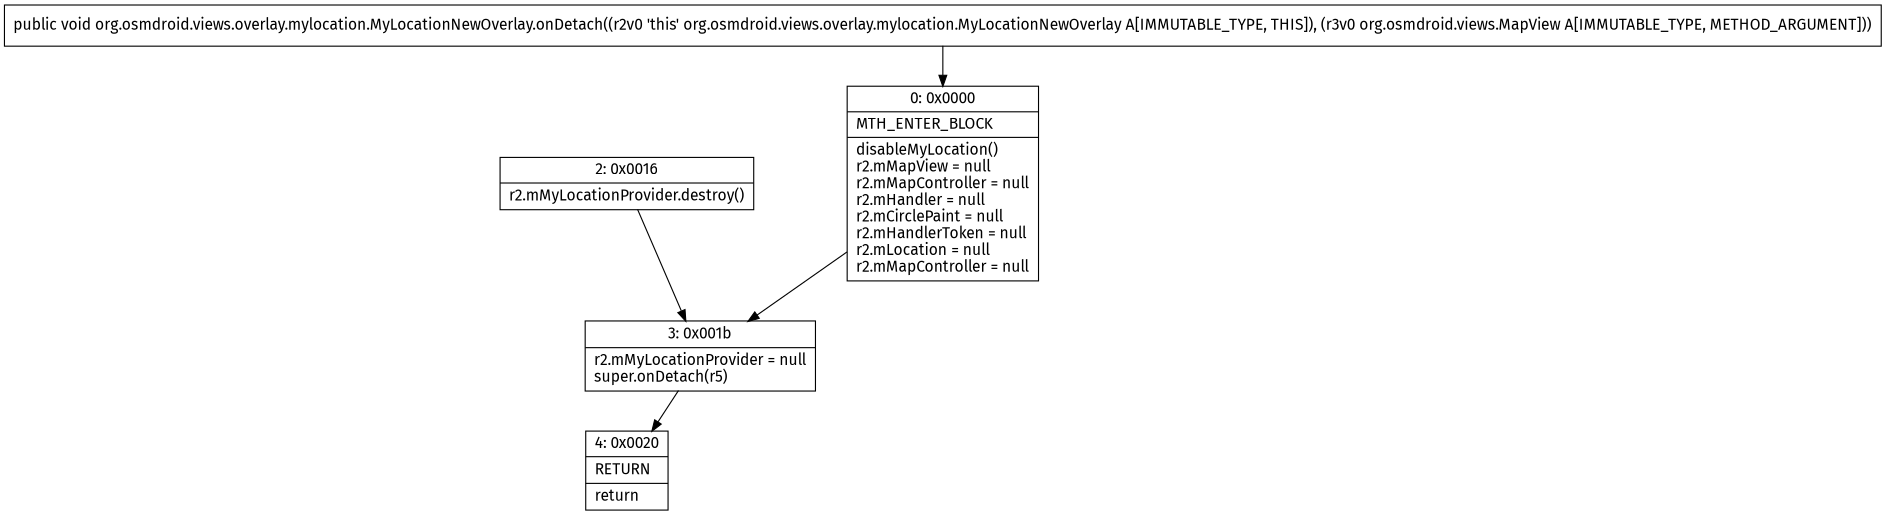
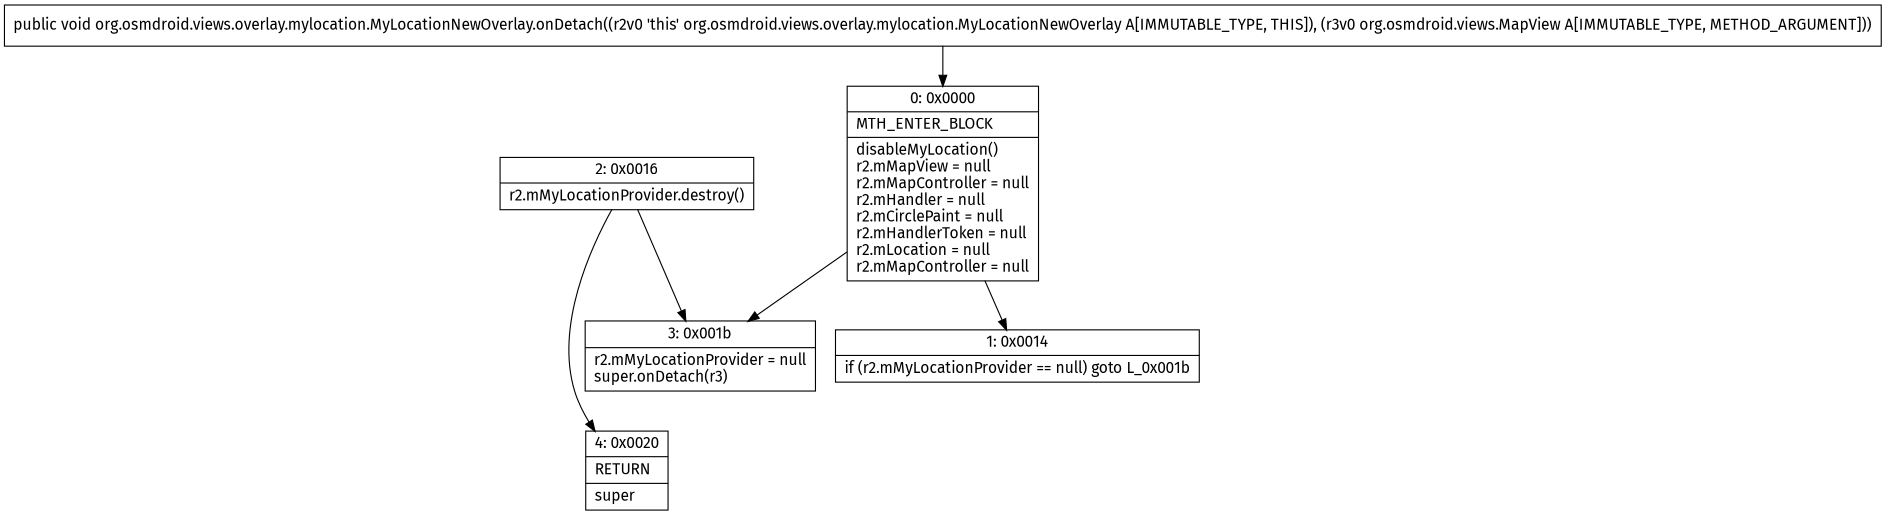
node "1: 0x0014": added
node "3: 0x001b": text "super.onDetach(r5)" -> "super.onDetach(r3)"
edge "3: 0x001b" -> "4: 0x0020": now "2: 0x0016" -> "4: 0x0020"
node "4: 0x0020": text "return" -> "super"
